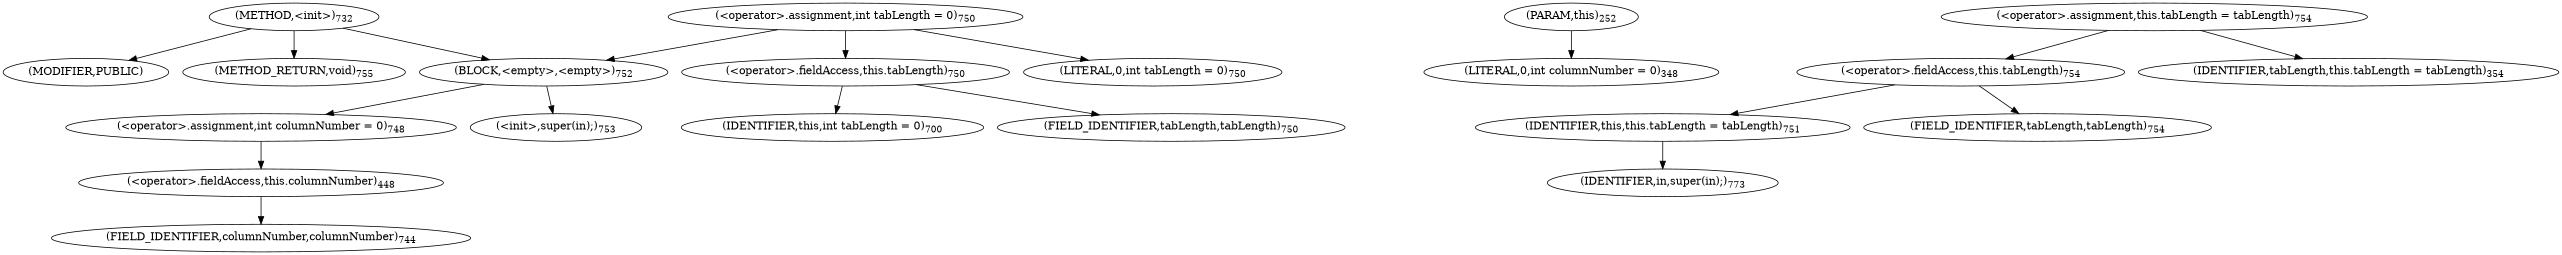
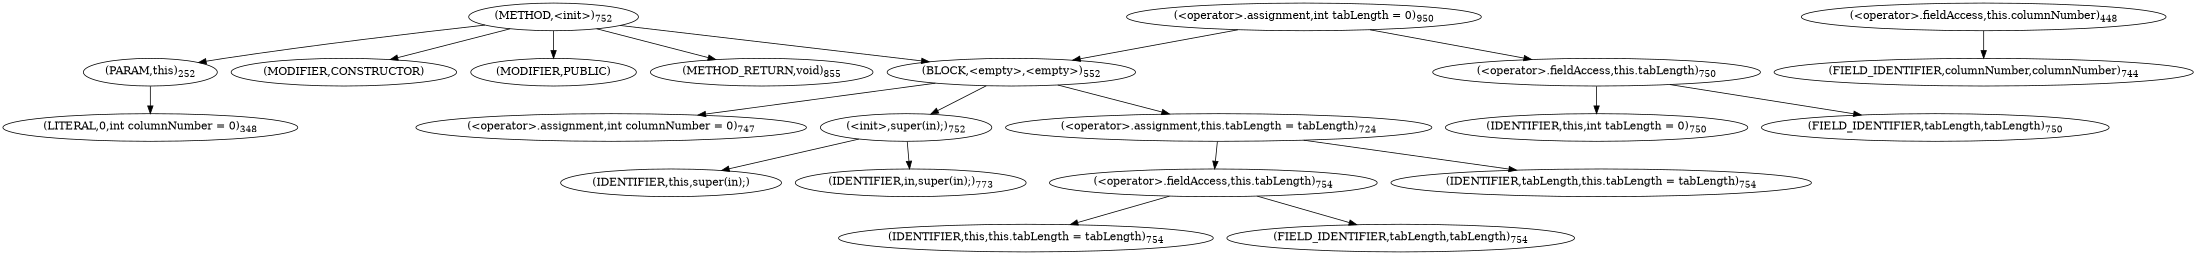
node "(METHOD,<init>)": text "732" -> "752"
node "(<operator>.assignment,int tabLength = 0)": text "750" -> "950"
node "(<operator>.assignment,this.tabLength = tabLength)": text "754" -> "724"
edge "(METHOD,<init>)" -> "(PARAM,this)": added
node "(METHOD_RETURN,void)": text "755" -> "855"
node "(BLOCK,<empty>,<empty>)": text "752" -> "552"
node "(IDENTIFIER,tabLength,this.tabLength = tabLength)": text "354" -> "754"
node "(MODIFIER,CONSTRUCTOR)": added
node "(LITERAL,0,int tabLength = 0)": removed
edge "(BLOCK,<empty>,<empty>)" -> "(<operator>.assignment,this.tabLength = tabLength)": added
node "(<operator>.assignment,int columnNumber = 0)": text "748" -> "747"
node "(<init>,super(in);)": text "753" -> "752"
node "(IDENTIFIER,this,int tabLength = 0)": text "700" -> "750"
node "(IDENTIFIER,this,this.tabLength = tabLength)": text "751" -> "754"
edge "(<operator>.assignment,int columnNumber = 0)" -> "(<operator>.fieldAccess,this.columnNumber)": removed
edge "(IDENTIFIER,this,this.tabLength = tabLength)" -> "(IDENTIFIER,in,super(in);)": now "(<init>,super(in);)" -> "(IDENTIFIER,in,super(in);)"
node "(IDENTIFIER,this,super(in);)": added
